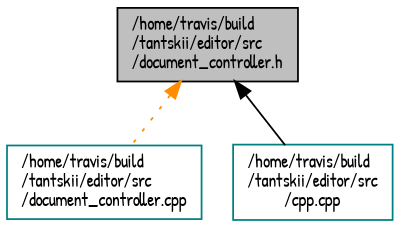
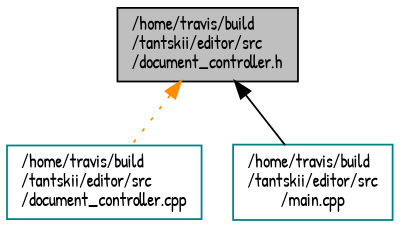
node "/home/travis/build /tantskii/editor/src /cpp.cpp": label "/home/travis/build /tantskii/editor/src /cpp.cpp" -> "/home/travis/build /tantskii/editor/src /main.cpp"
